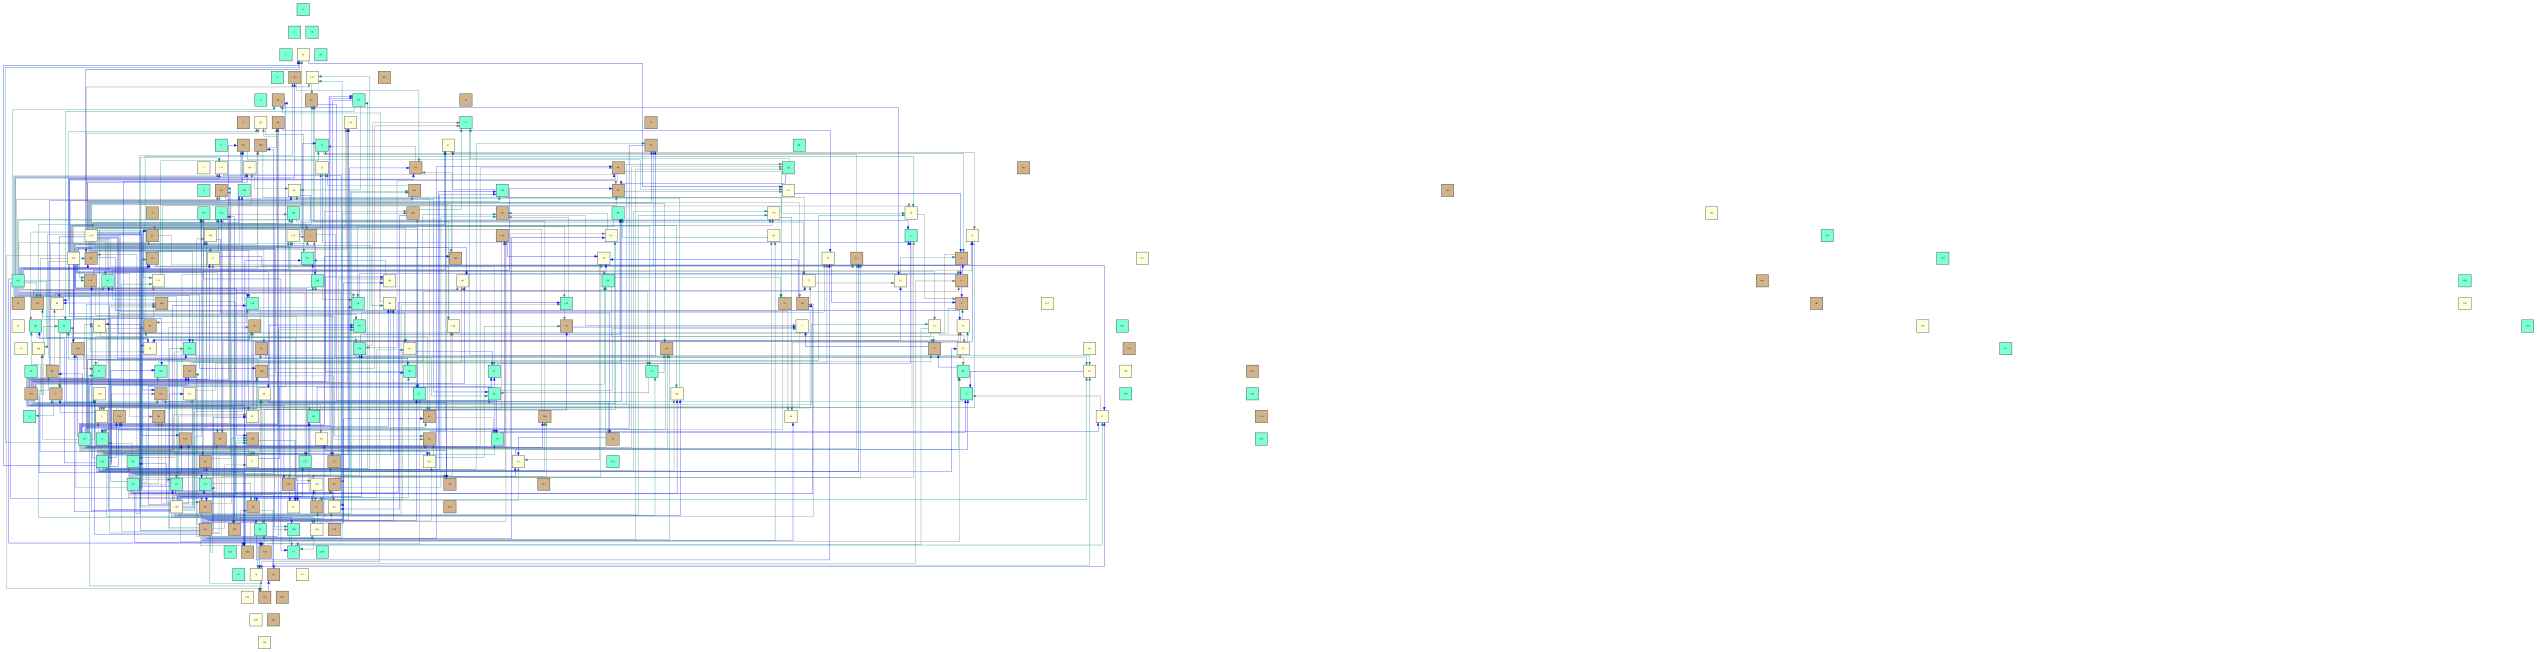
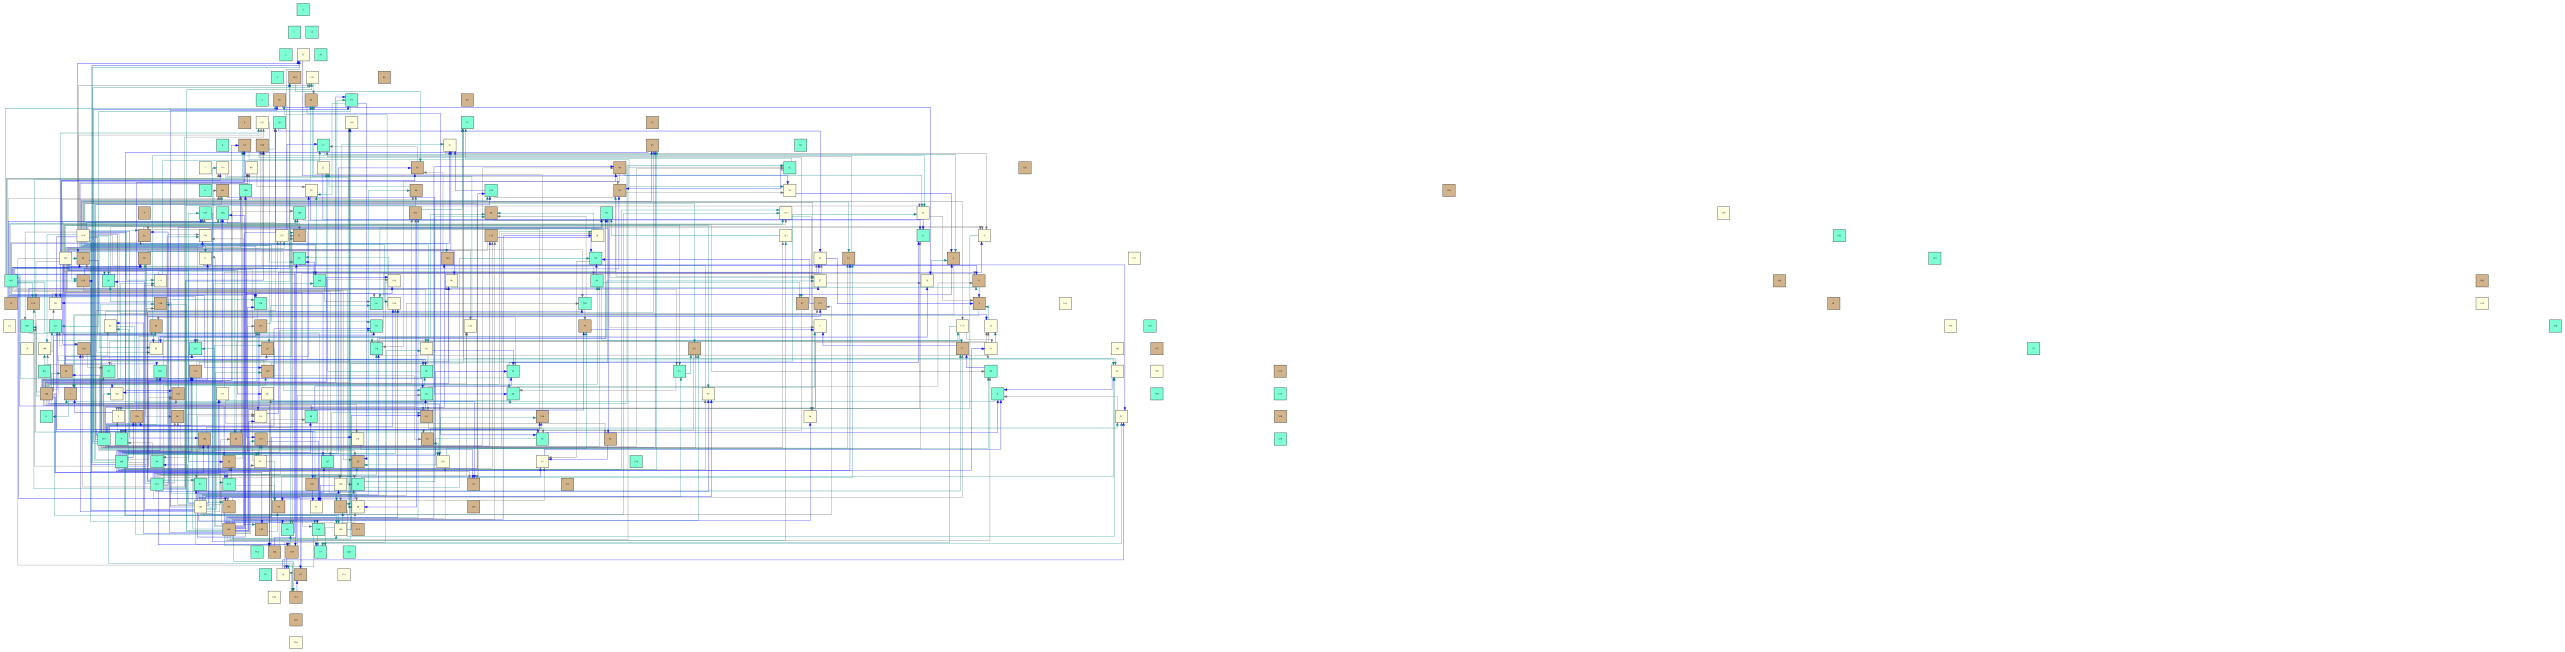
node "38": fillcolor tan -> aquamarine
node "69": fillcolor lightyellow -> aquamarine
edge "122" -> "68": color blue -> teal
node "180": fillcolor aquamarine -> tan
edge "168" -> "149": color blue -> gray40
edge "163" -> "50": added
edge "74" -> "21": color blue -> teal
edge "155" -> "74": removed
edge "168" -> "86": now "168" -> "92"
edge "65" -> "18": reversed
edge "161" -> "34": removed
node "99": fillcolor tan -> aquamarine
edge "161" -> "152": removed
node "222": removed
node "209": removed
